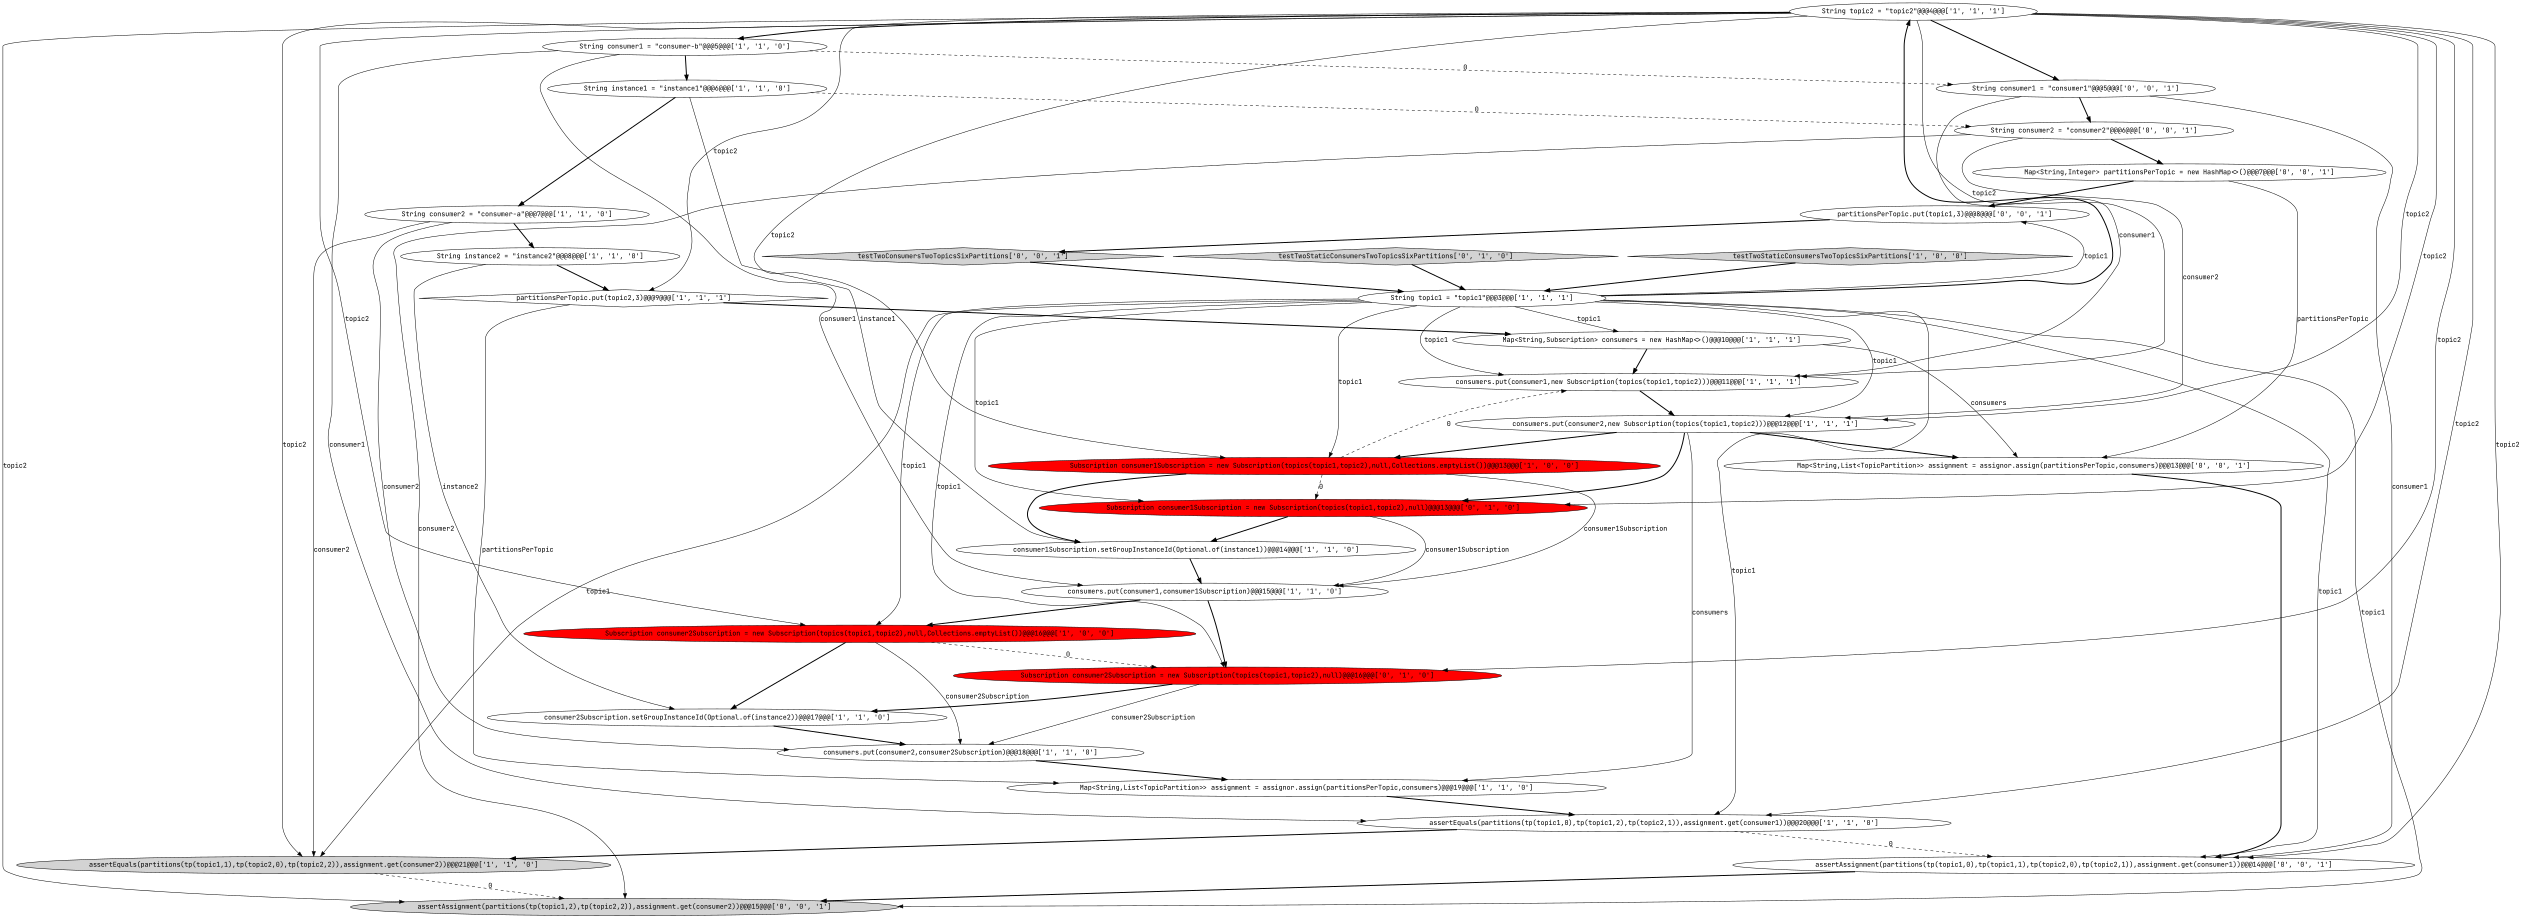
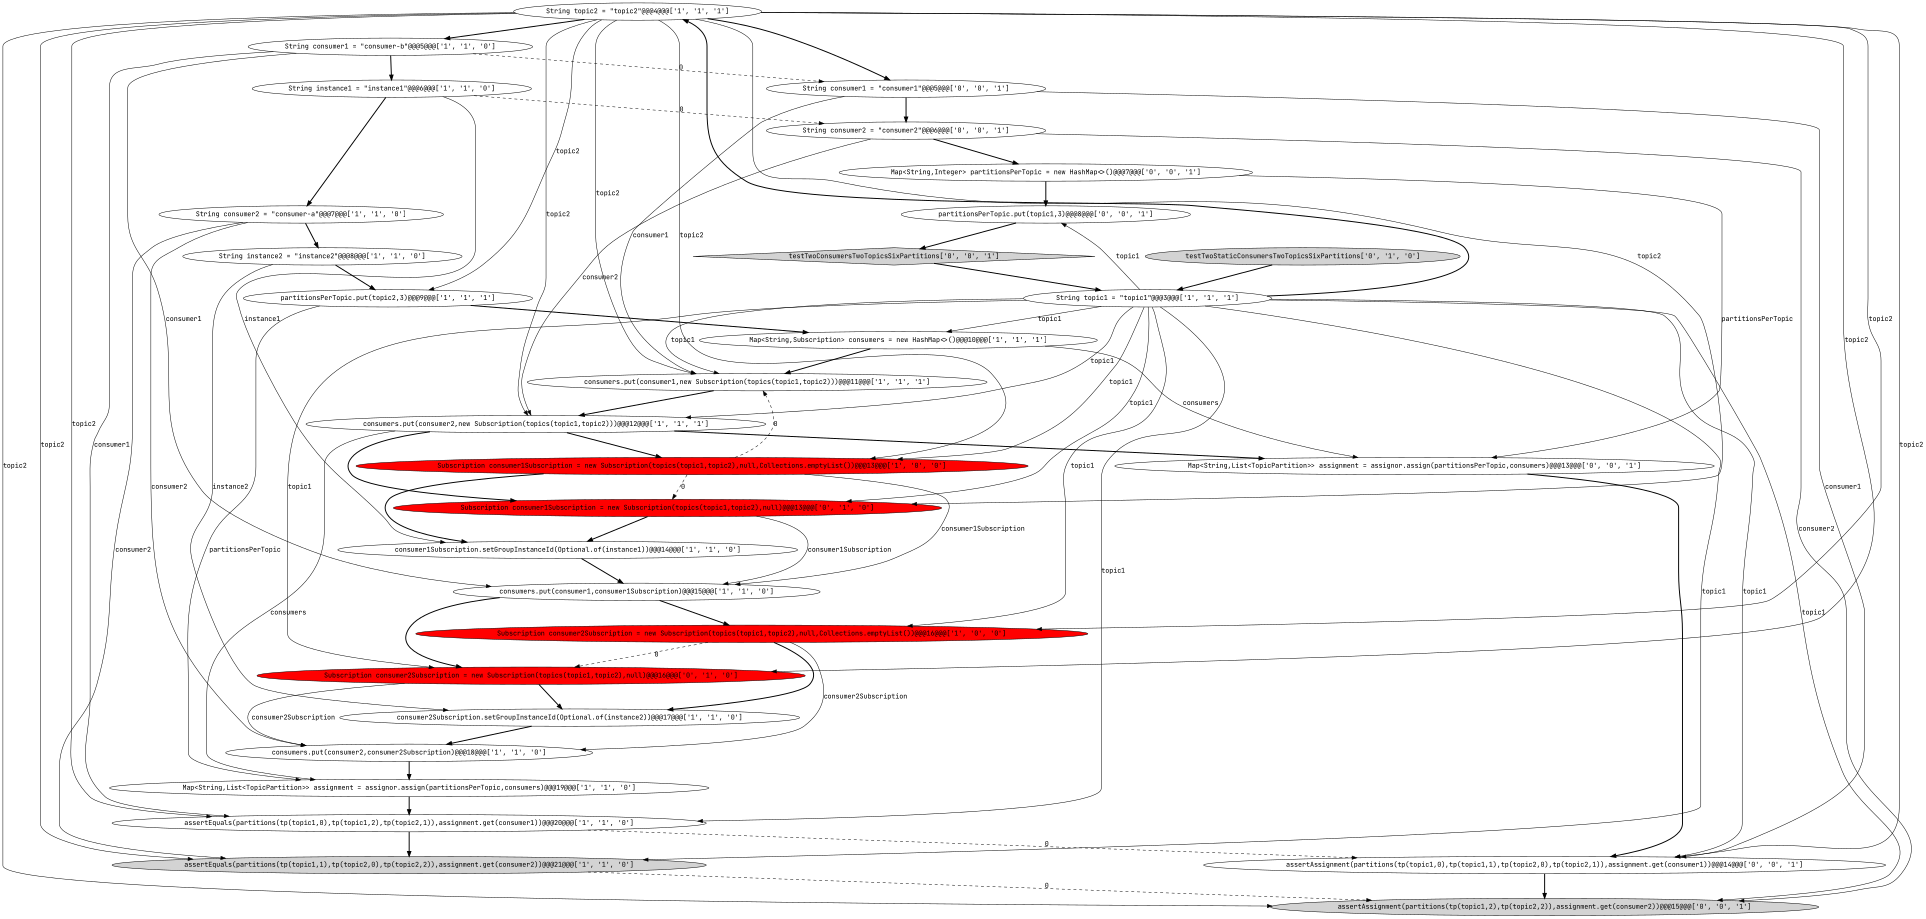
node "testTwoStaticConsumersTwoTopicsSixPartitions['0', '1', '0']": shape diamond -> ellipse
node "testTwoStaticConsumersTwoTopicsSixPartitions['1', '0', '0']": removed
node "partitionsPerTopic.put(topic2,3)@@@9@@@['1', '1', '1']": shape diamond -> ellipse
